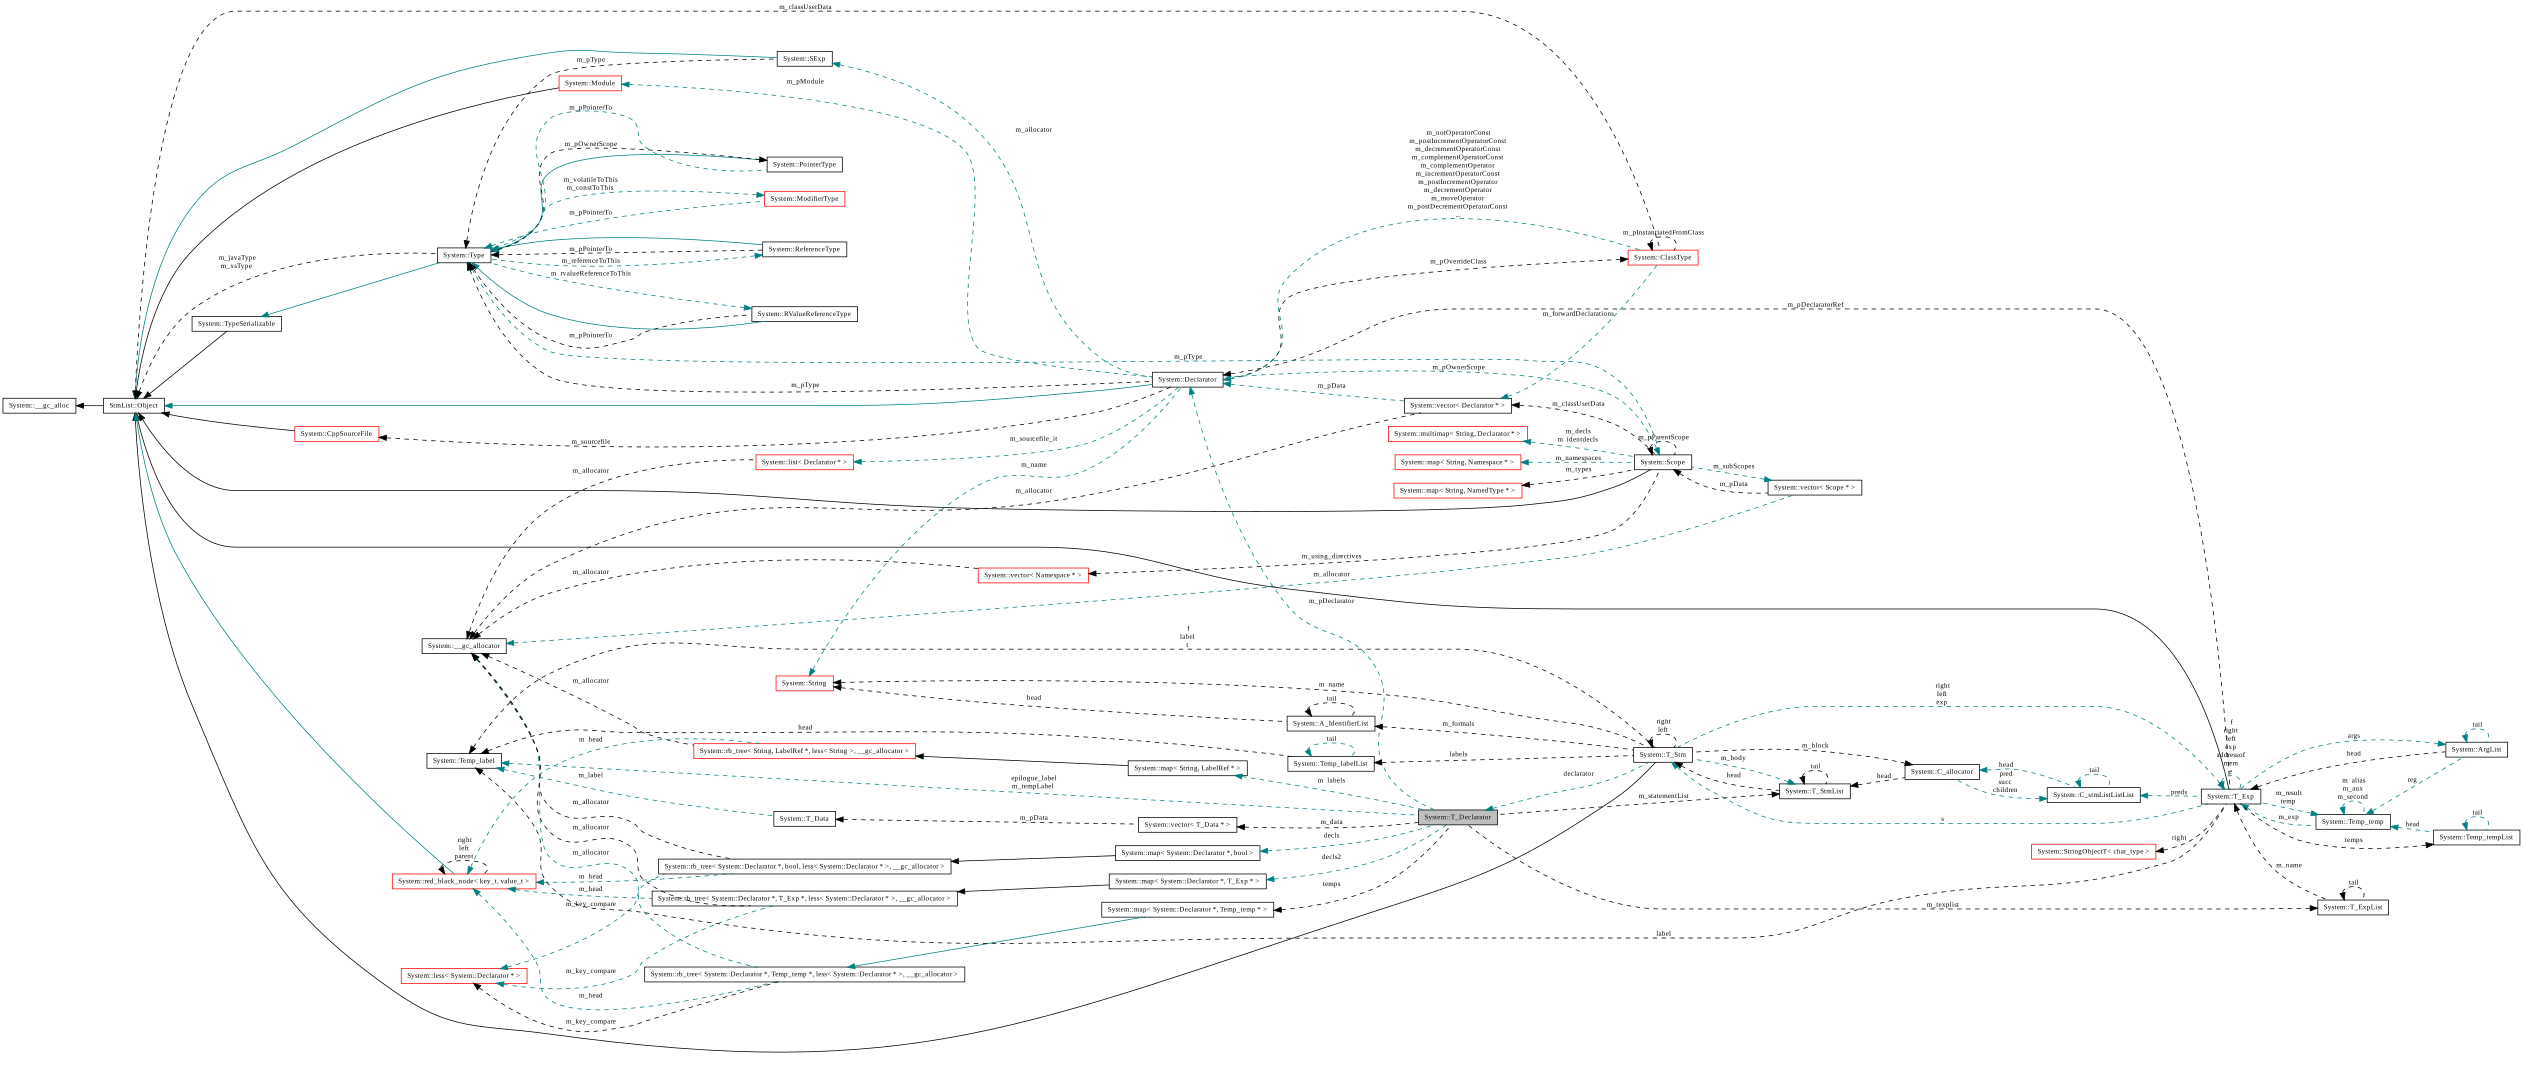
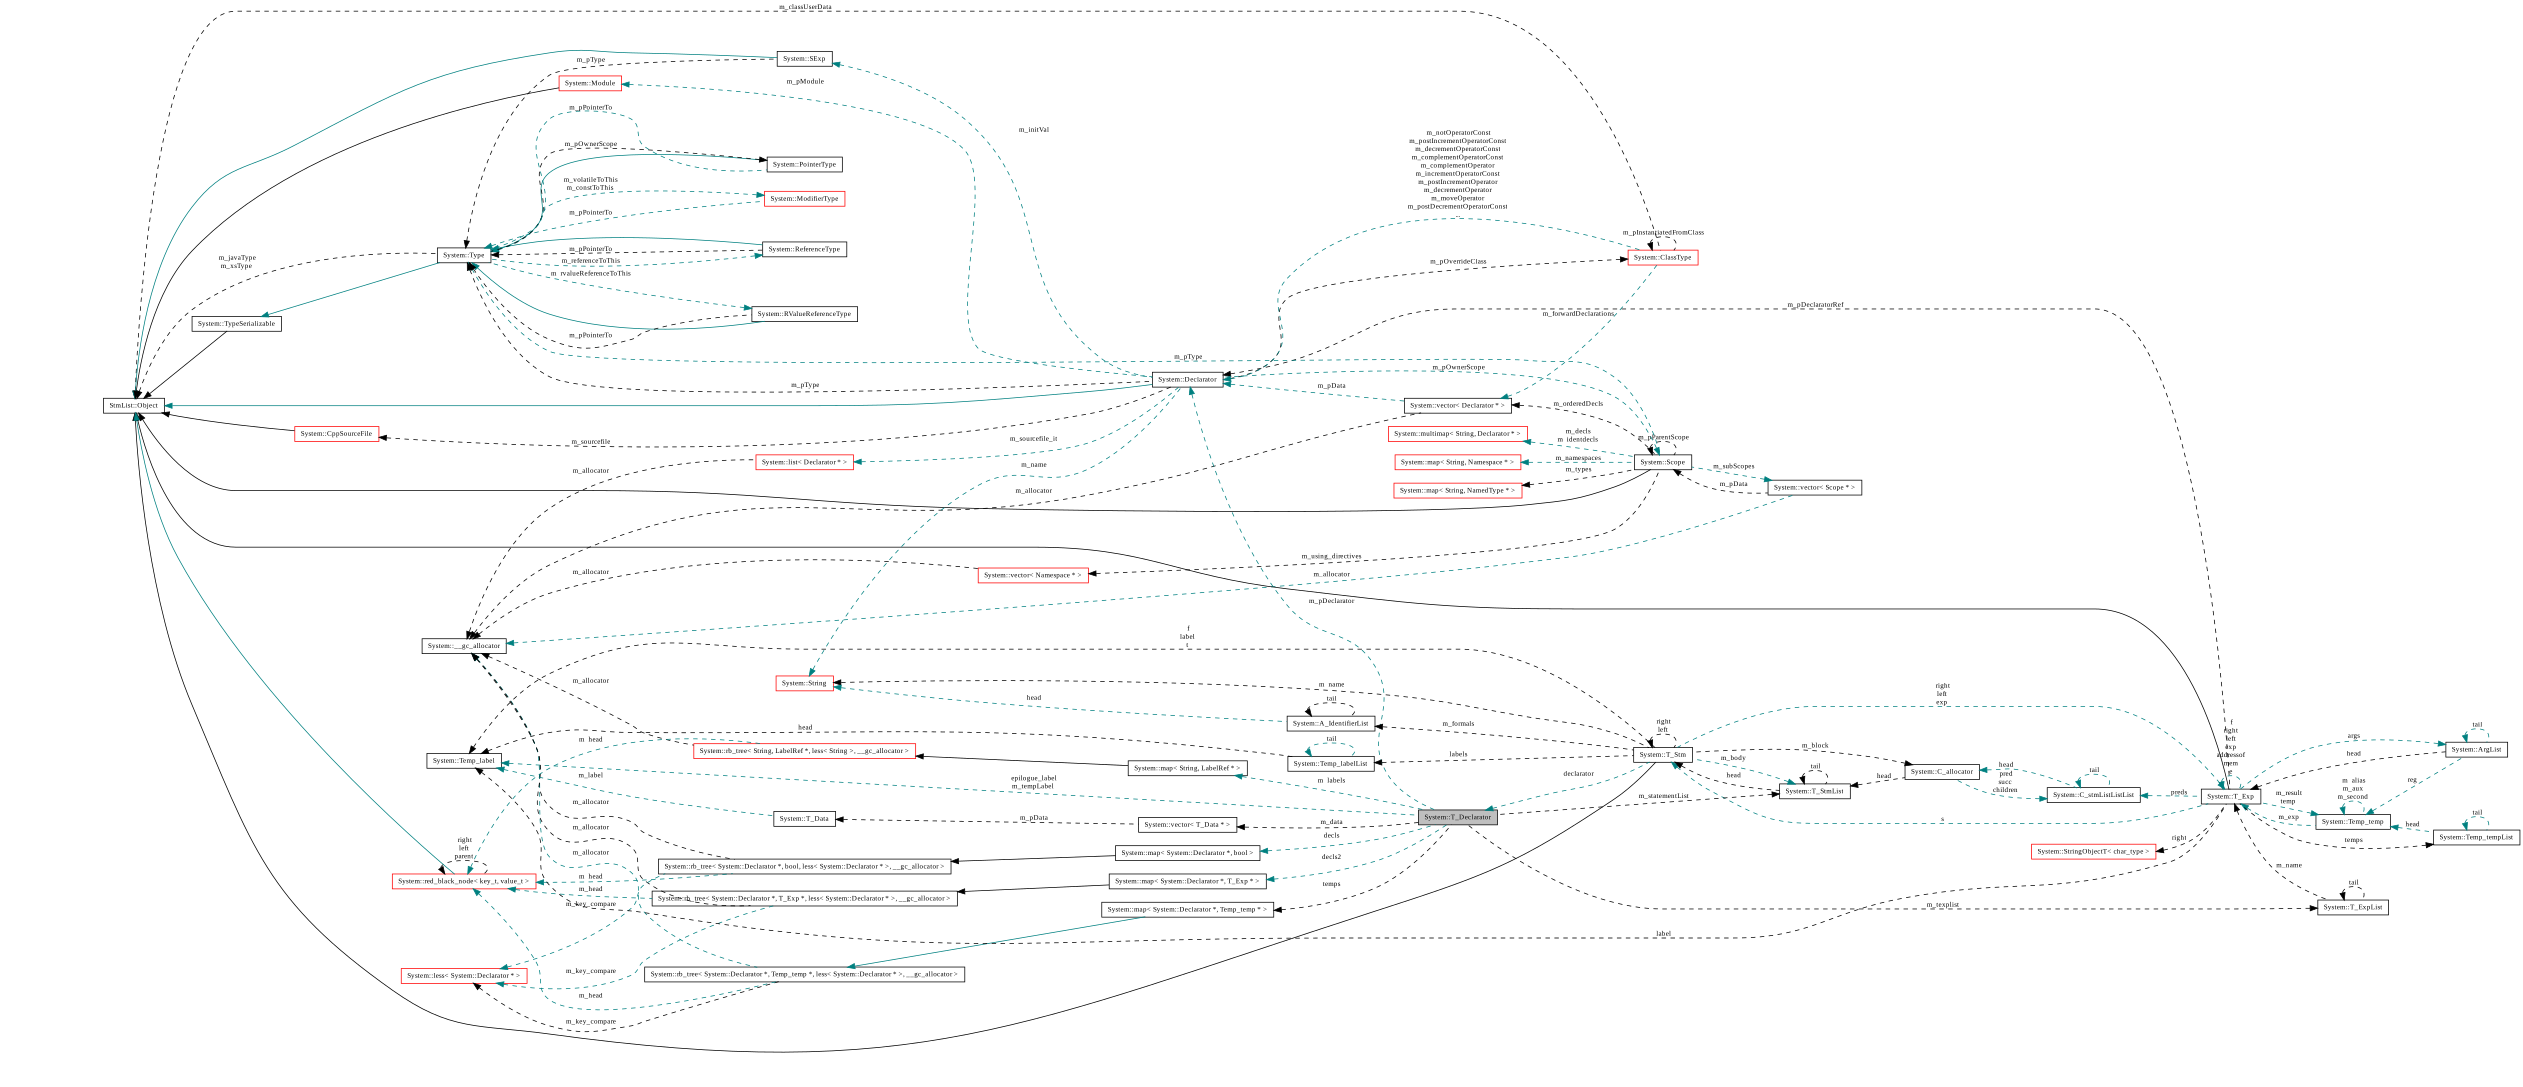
edge "System::Declarator" -> "System::SExp": label " m_allocator" -> " m_initVal"
edge "System::Scope" -> "System::vector< Declarator * >": label " m_classUserData" -> " m_orderedDecls"
node "System::__gc_alloc": removed
edge "System::A_IdentifierList" -> "System::String": color black -> teal
